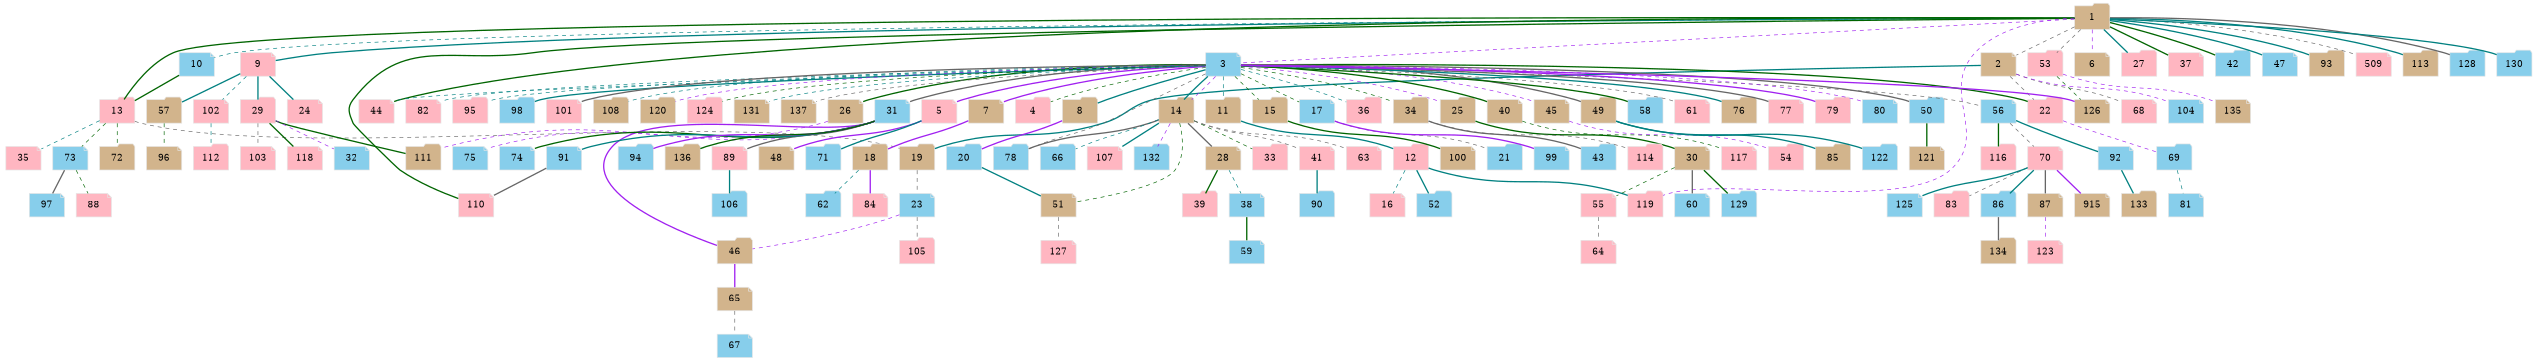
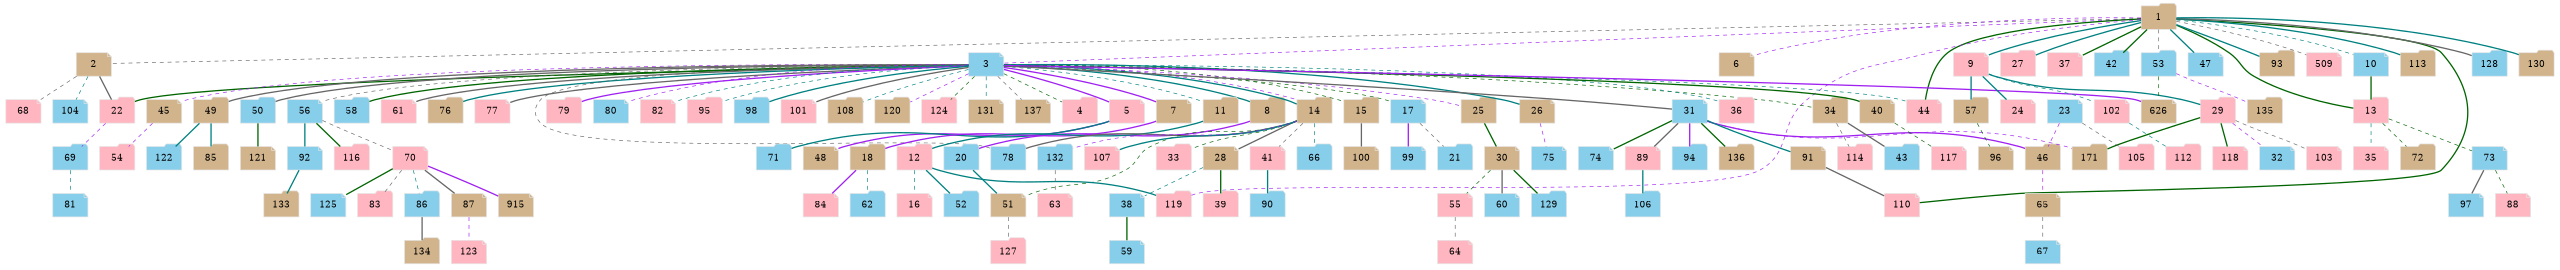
node "53": fillcolor lightpink -> skyblue
node "130": fillcolor skyblue -> tan
edge "3" -- "26": color darkgreen -> teal
edge "3" -- "61": style dashed -> bold
edge "2" -- "22": style dashed -> bold
edge "2" -- "104": color purple -> teal
node "126": label "126" -> "626"
node "135": shape note -> folder
edge "14" -- "63": now "132" -- "63"
edge "15" -- "100": color darkgreen -> gray40
node "111": label "111" -> "171"
node "91": fillcolor skyblue -> tan
node "19": removed
edge "70" -- "125": color teal -> darkgreen
edge "70" -- "86": style bold -> dashed
node "127": shape note -> folder
edge "46" -- "65": style bold -> dashed
